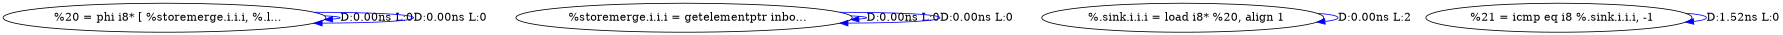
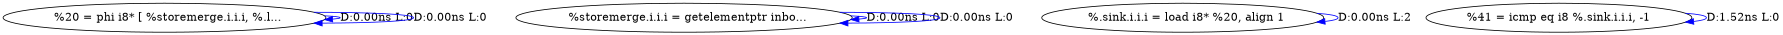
node "%21 = icmp eq i8 %.sink.i.i.i, -1": label "%21 = icmp eq i8 %.sink.i.i.i, -1" -> "%41 = icmp eq i8 %.sink.i.i.i, -1"
